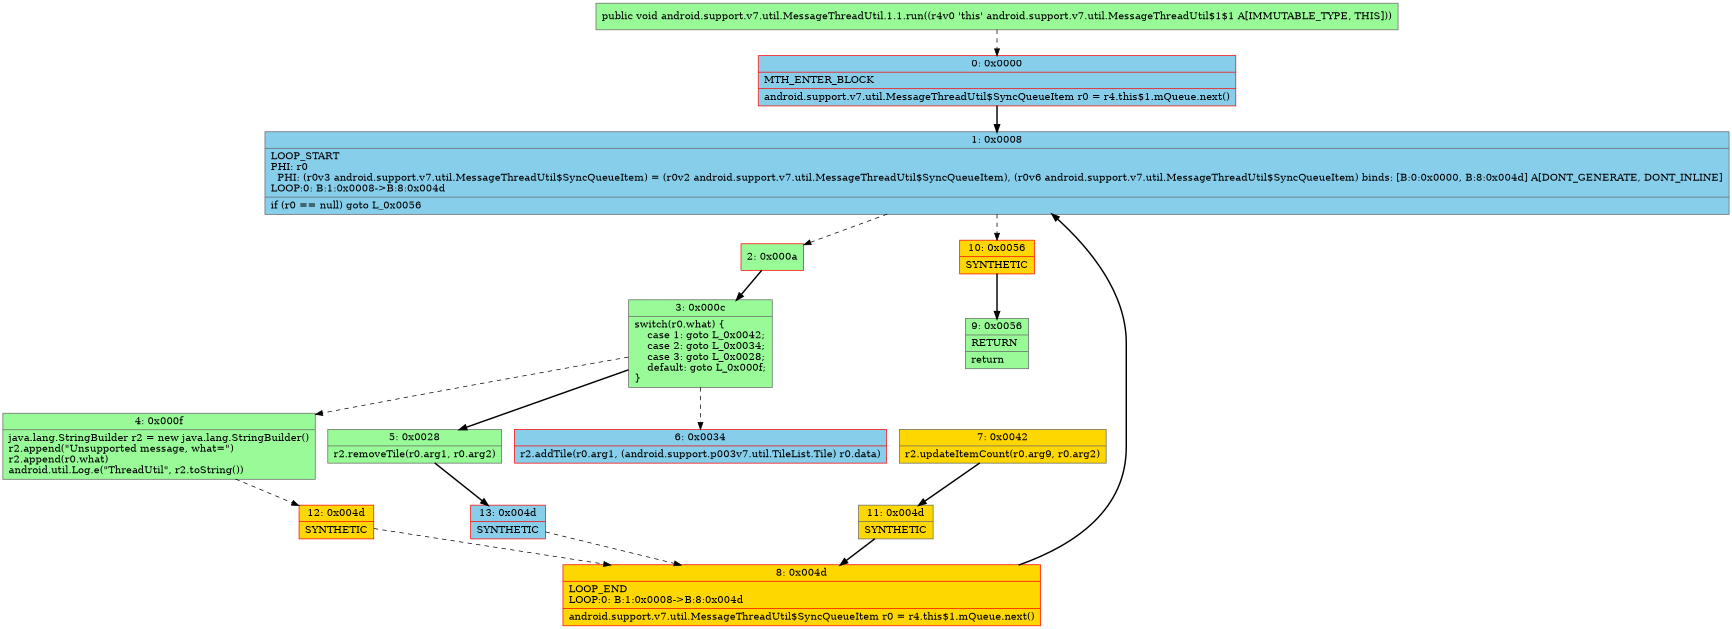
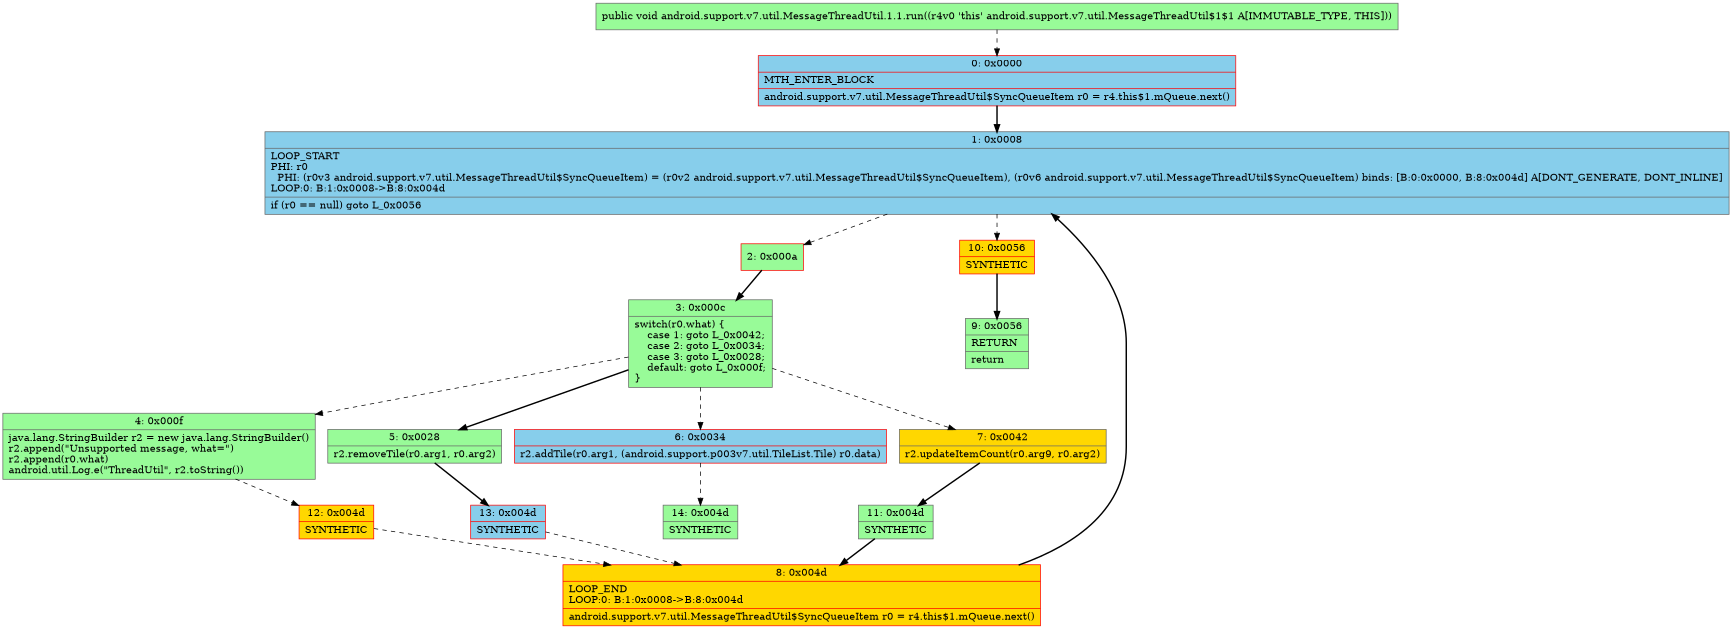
edge "3: 0x000c" -> "7: 0x0042": added
node "14: 0x004d": added
node "11: 0x004d": fillcolor gold -> palegreen
